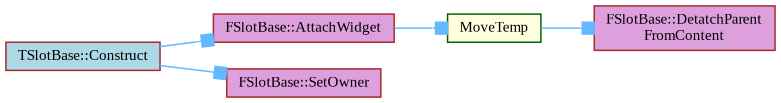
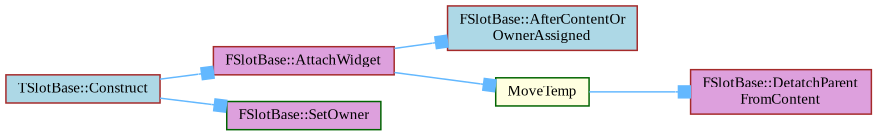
node "FSlotBase::AfterContentOr OwnerAssigned": added
node "FSlotBase::SetOwner": color brown -> darkgreen
